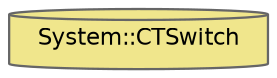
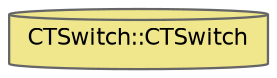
node "System::CTSwitch": label "System::CTSwitch" -> "CTSwitch::CTSwitch"
